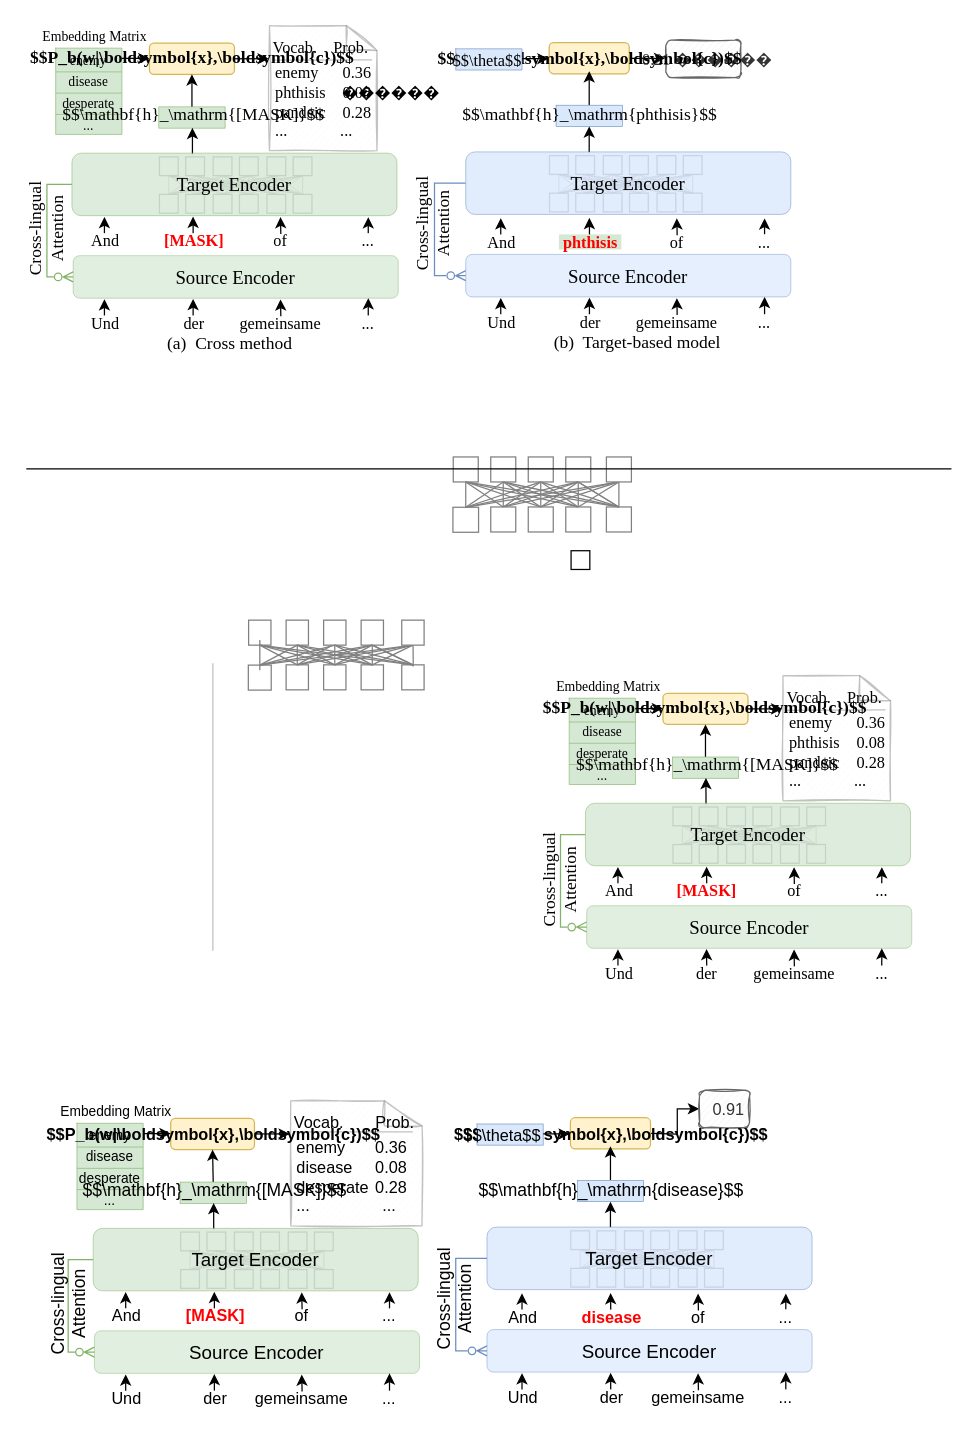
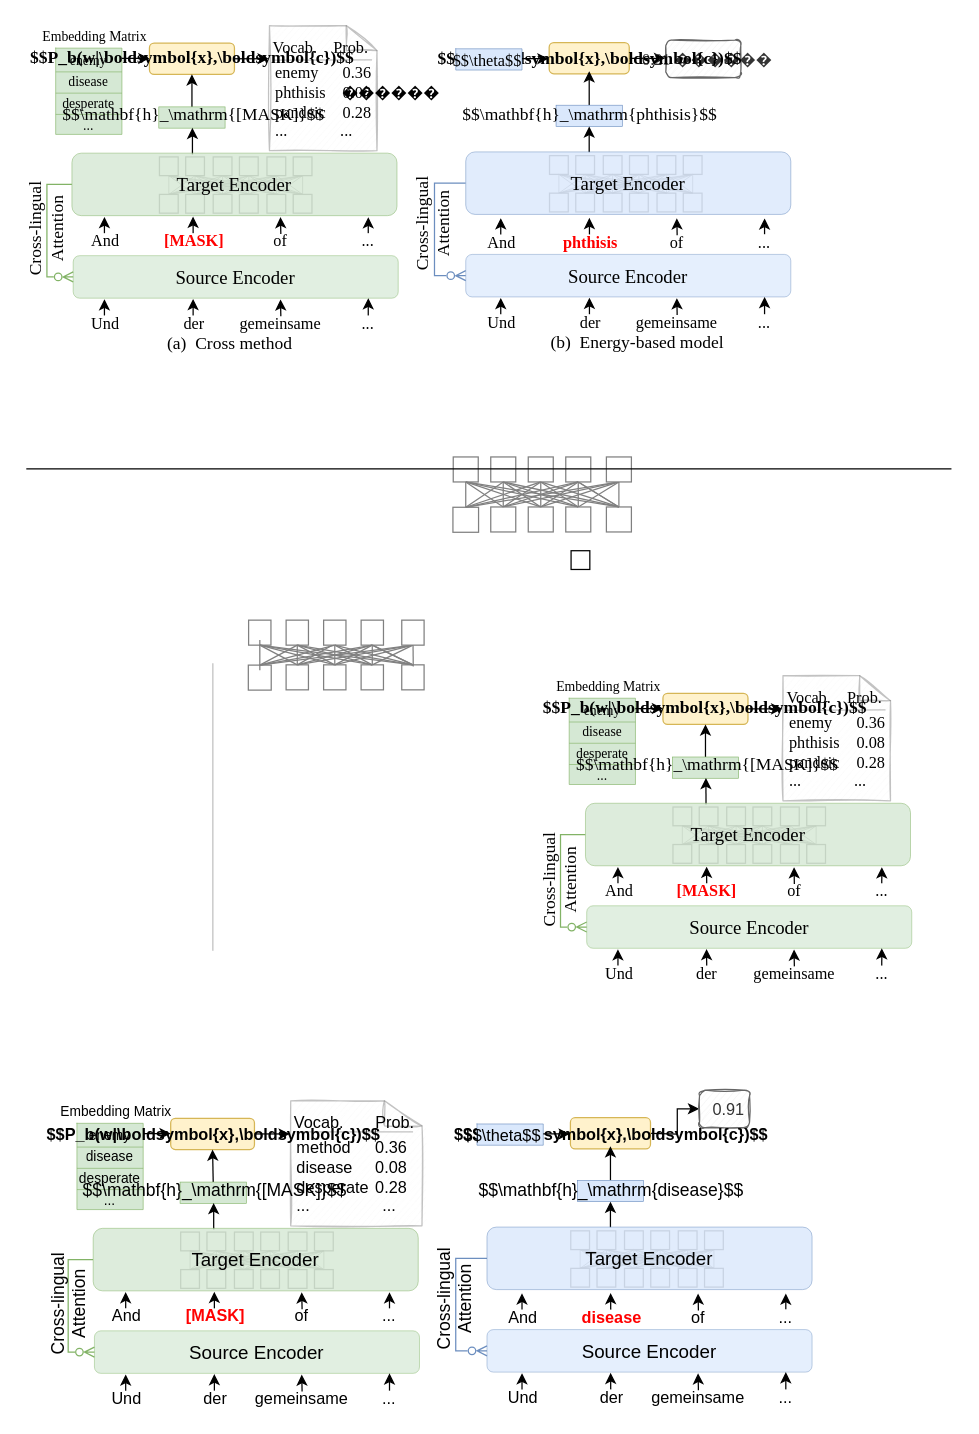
node "phthisis": fillcolor #d5e8d4 -> #ffffff
node "(b) Target-based model": label "(b) Target-based model" -> "(b) Energy-based model"
node "enemy disease desperate ... ...": label "enemy disease desperate ... ..." -> "method disease desperate ... ..."
